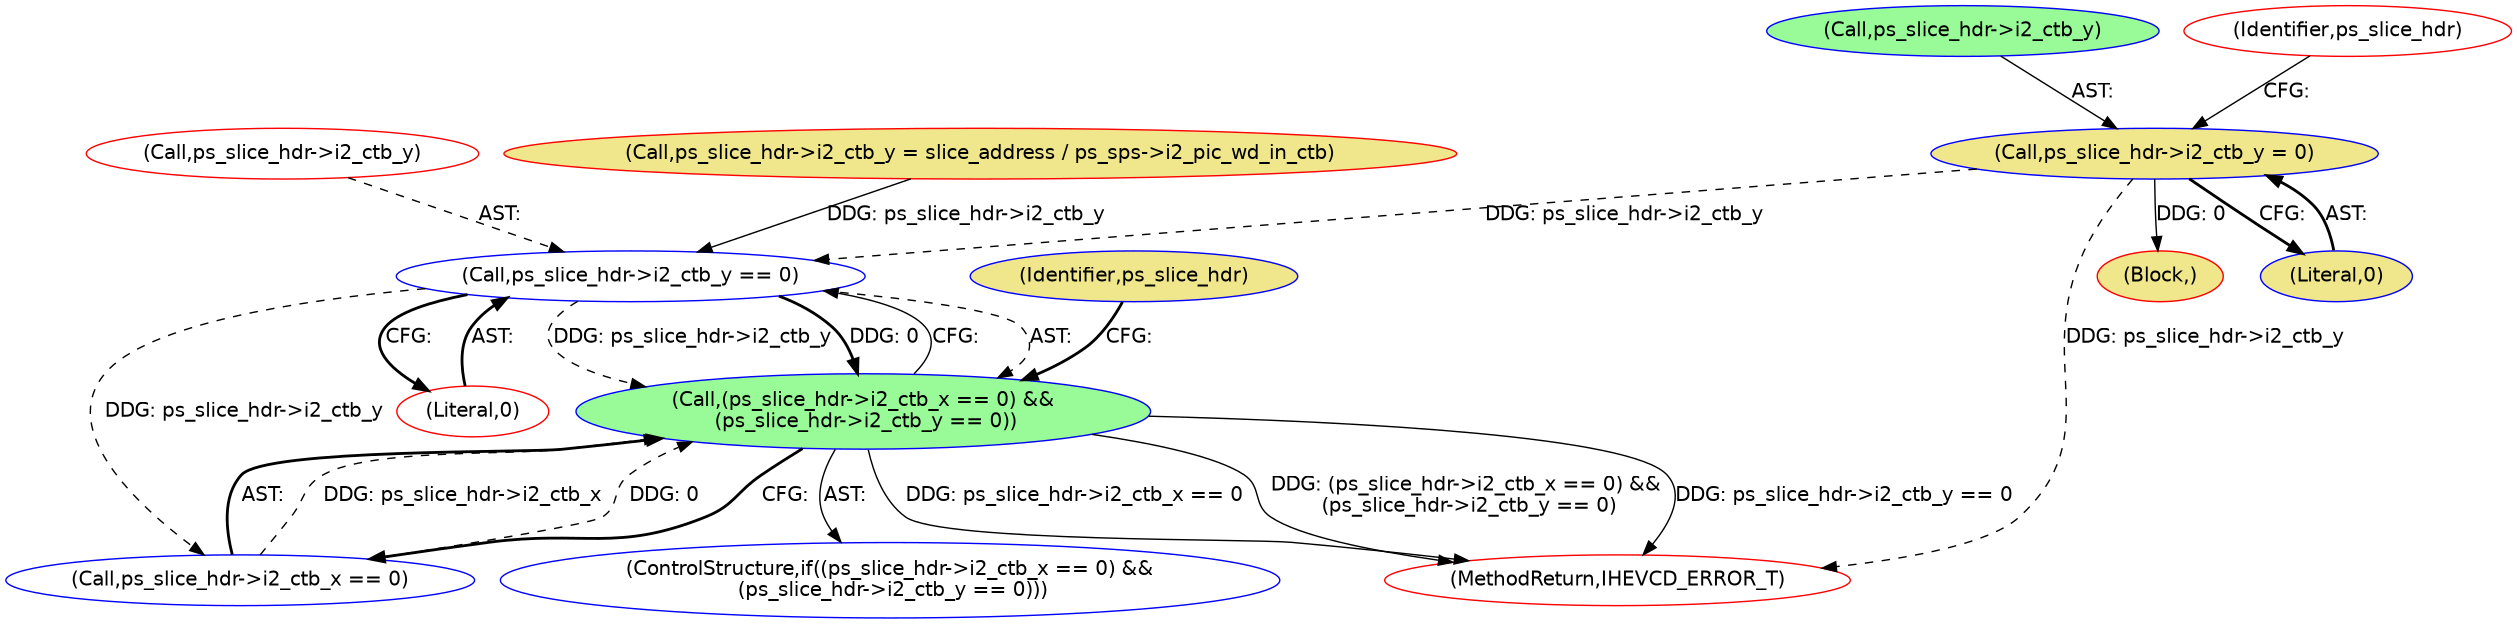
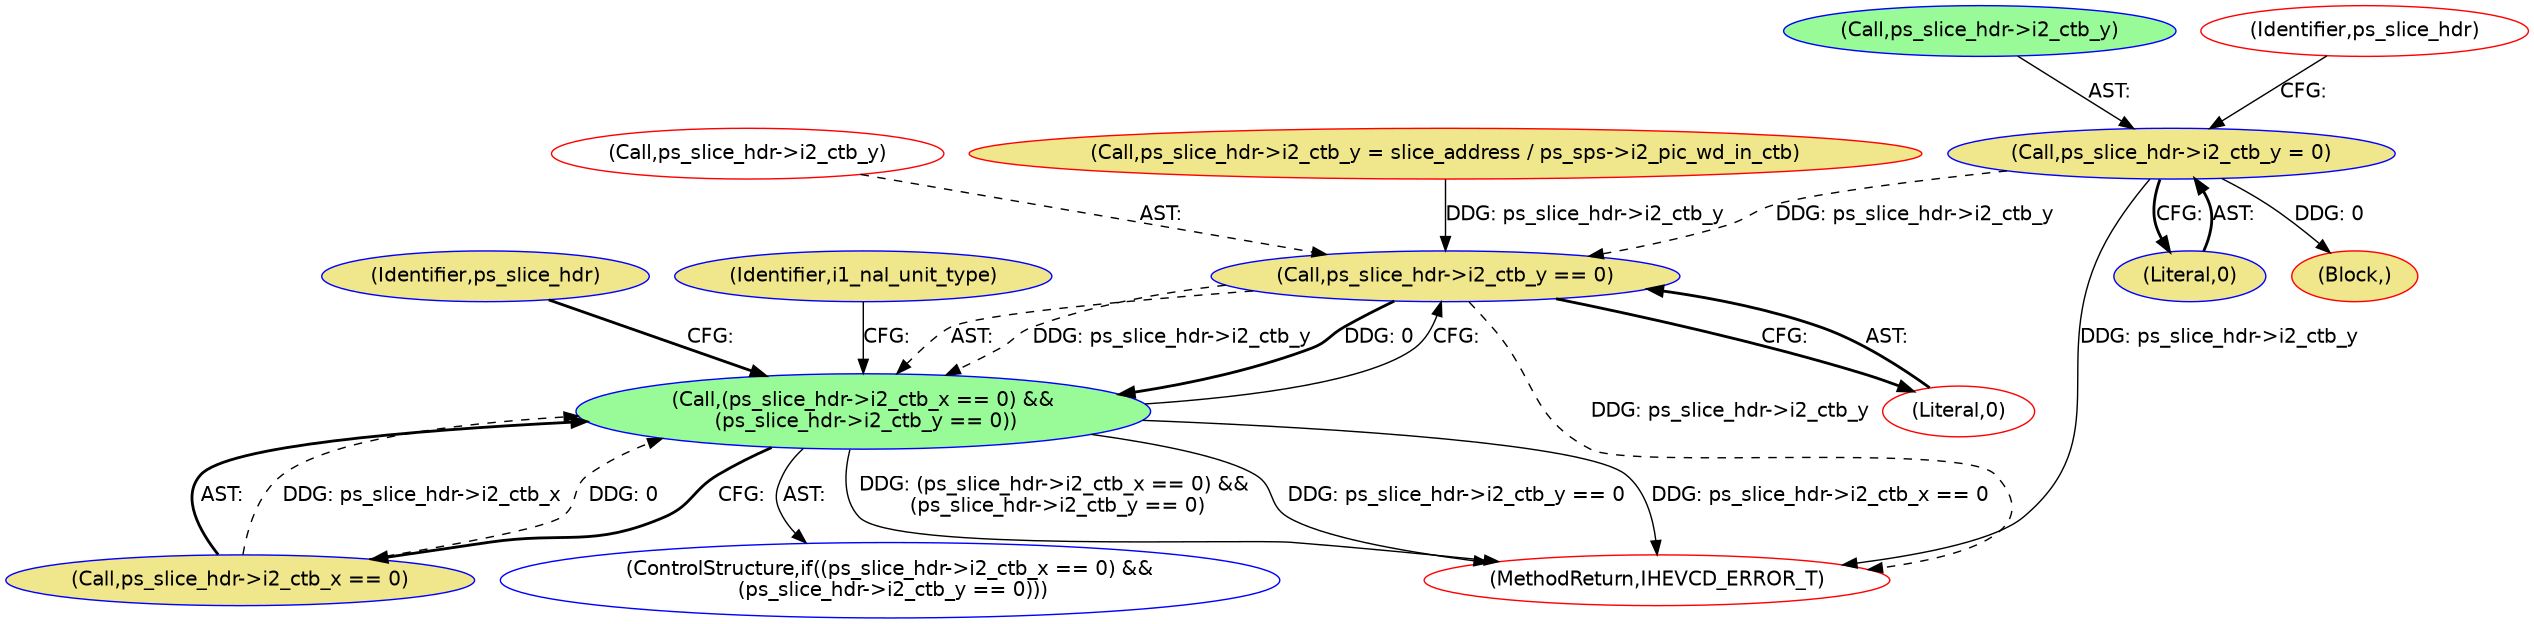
node "(Call,ps_slice_hdr->i2_ctb_y == 0)": fillcolor white -> khaki
node "(Identifier,i1_nal_unit_type)": added
edge "(Call,ps_slice_hdr->i2_ctb_y == 0)" -> "(Call,ps_slice_hdr->i2_ctb_x == 0)": now "(Call,ps_slice_hdr->i2_ctb_y == 0)" -> "(MethodReturn,IHEVCD_ERROR_T)"
edge "(Call,ps_slice_hdr->i2_ctb_y = 0)" -> "(MethodReturn,IHEVCD_ERROR_T)": style dashed -> solid
node "(Call,ps_slice_hdr->i2_ctb_x == 0)": fillcolor white -> khaki
